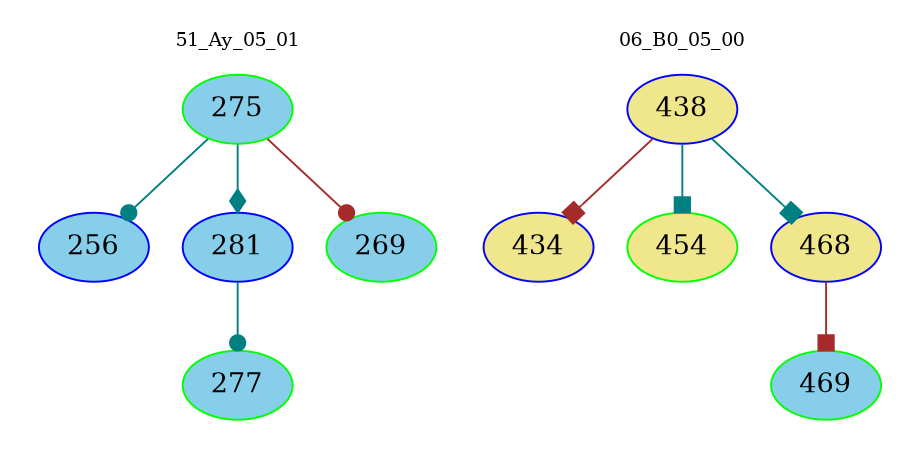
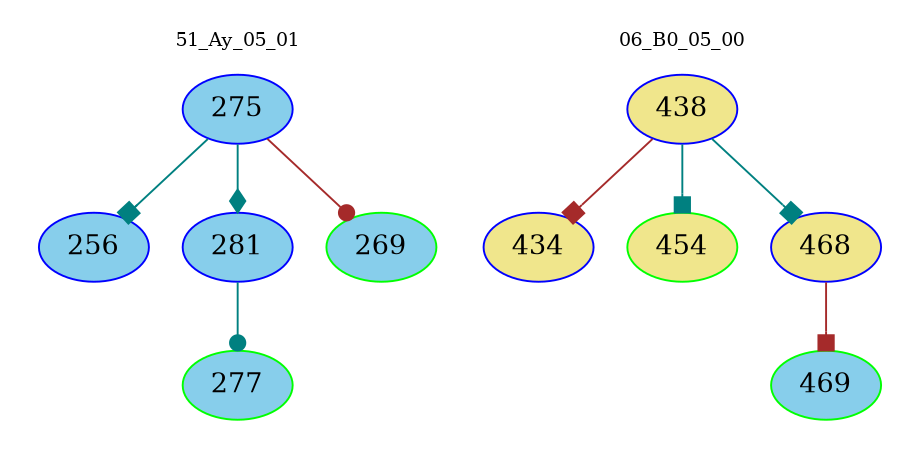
node "275": color green -> blue
edge "275" -> "256": arrowhead dot -> box
